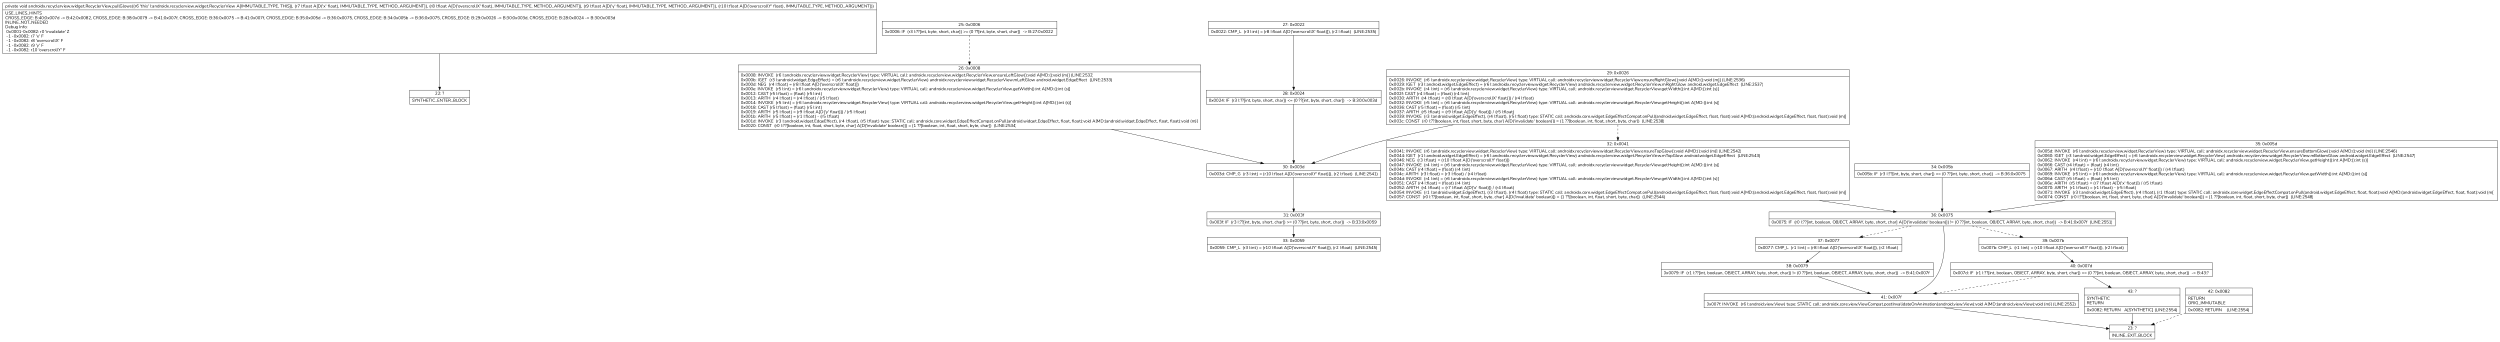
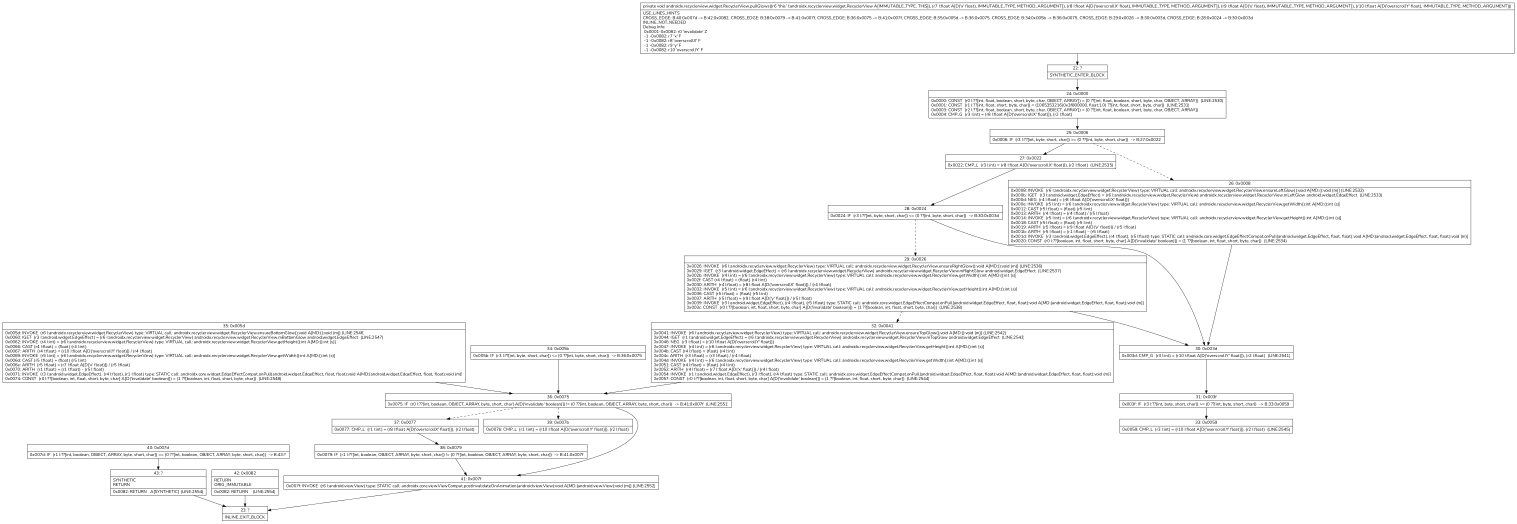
node "24: 0x0000": added
edge "25: 0x0006" -> "27: 0x0022": added
edge "28: 0x0024" -> "29: 0x0026": added
edge "39: 0x007b" -> "40: 0x007d": removed
edge "40: 0x007d" -> "41: 0x007f": removed
edge "42: 0x0082" -> "23: ?": style dashed -> solid
